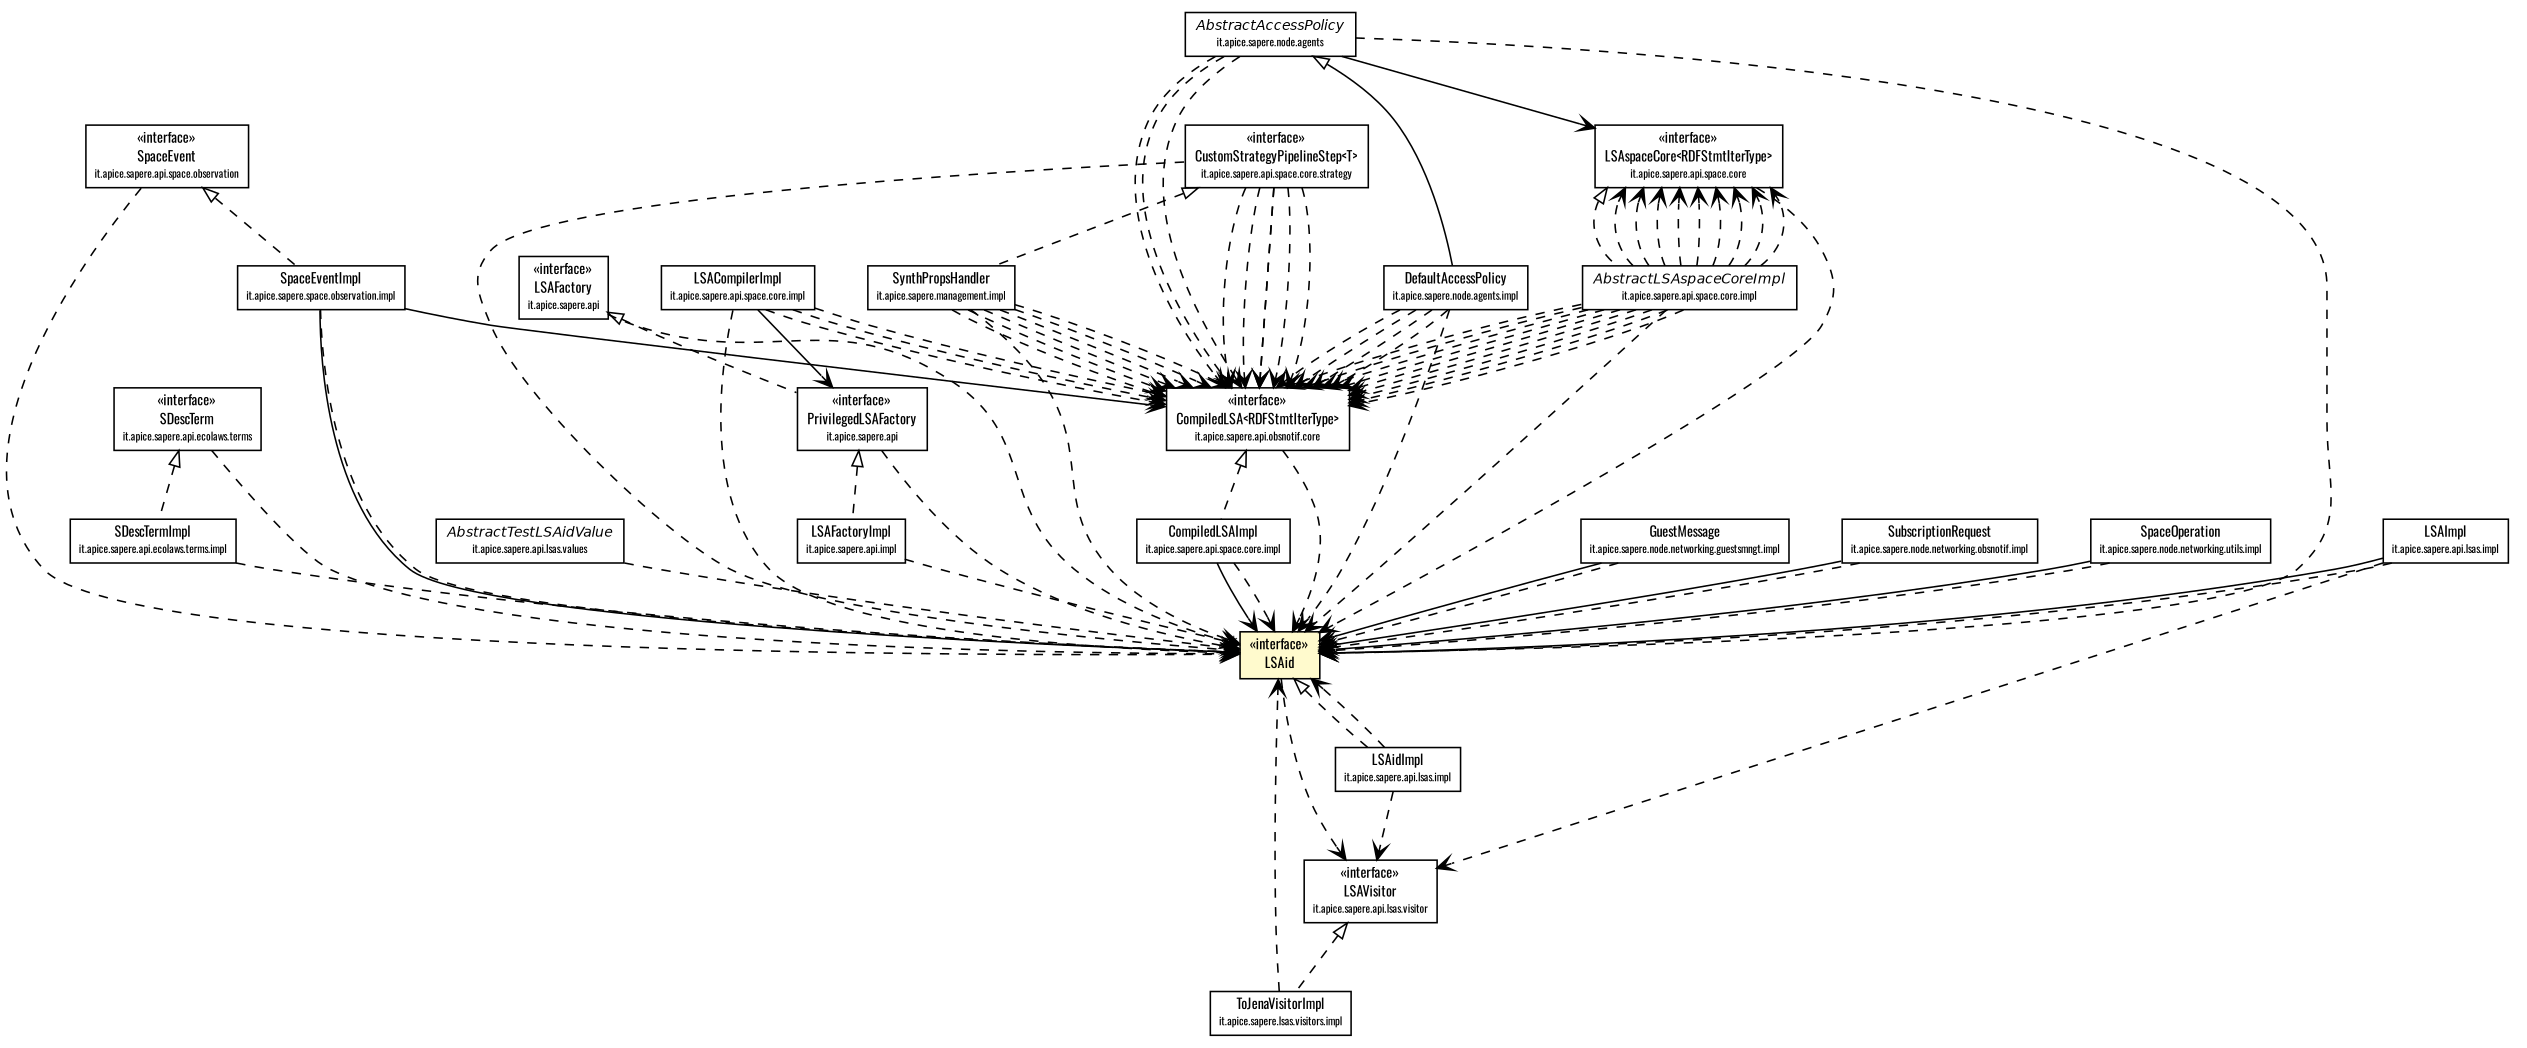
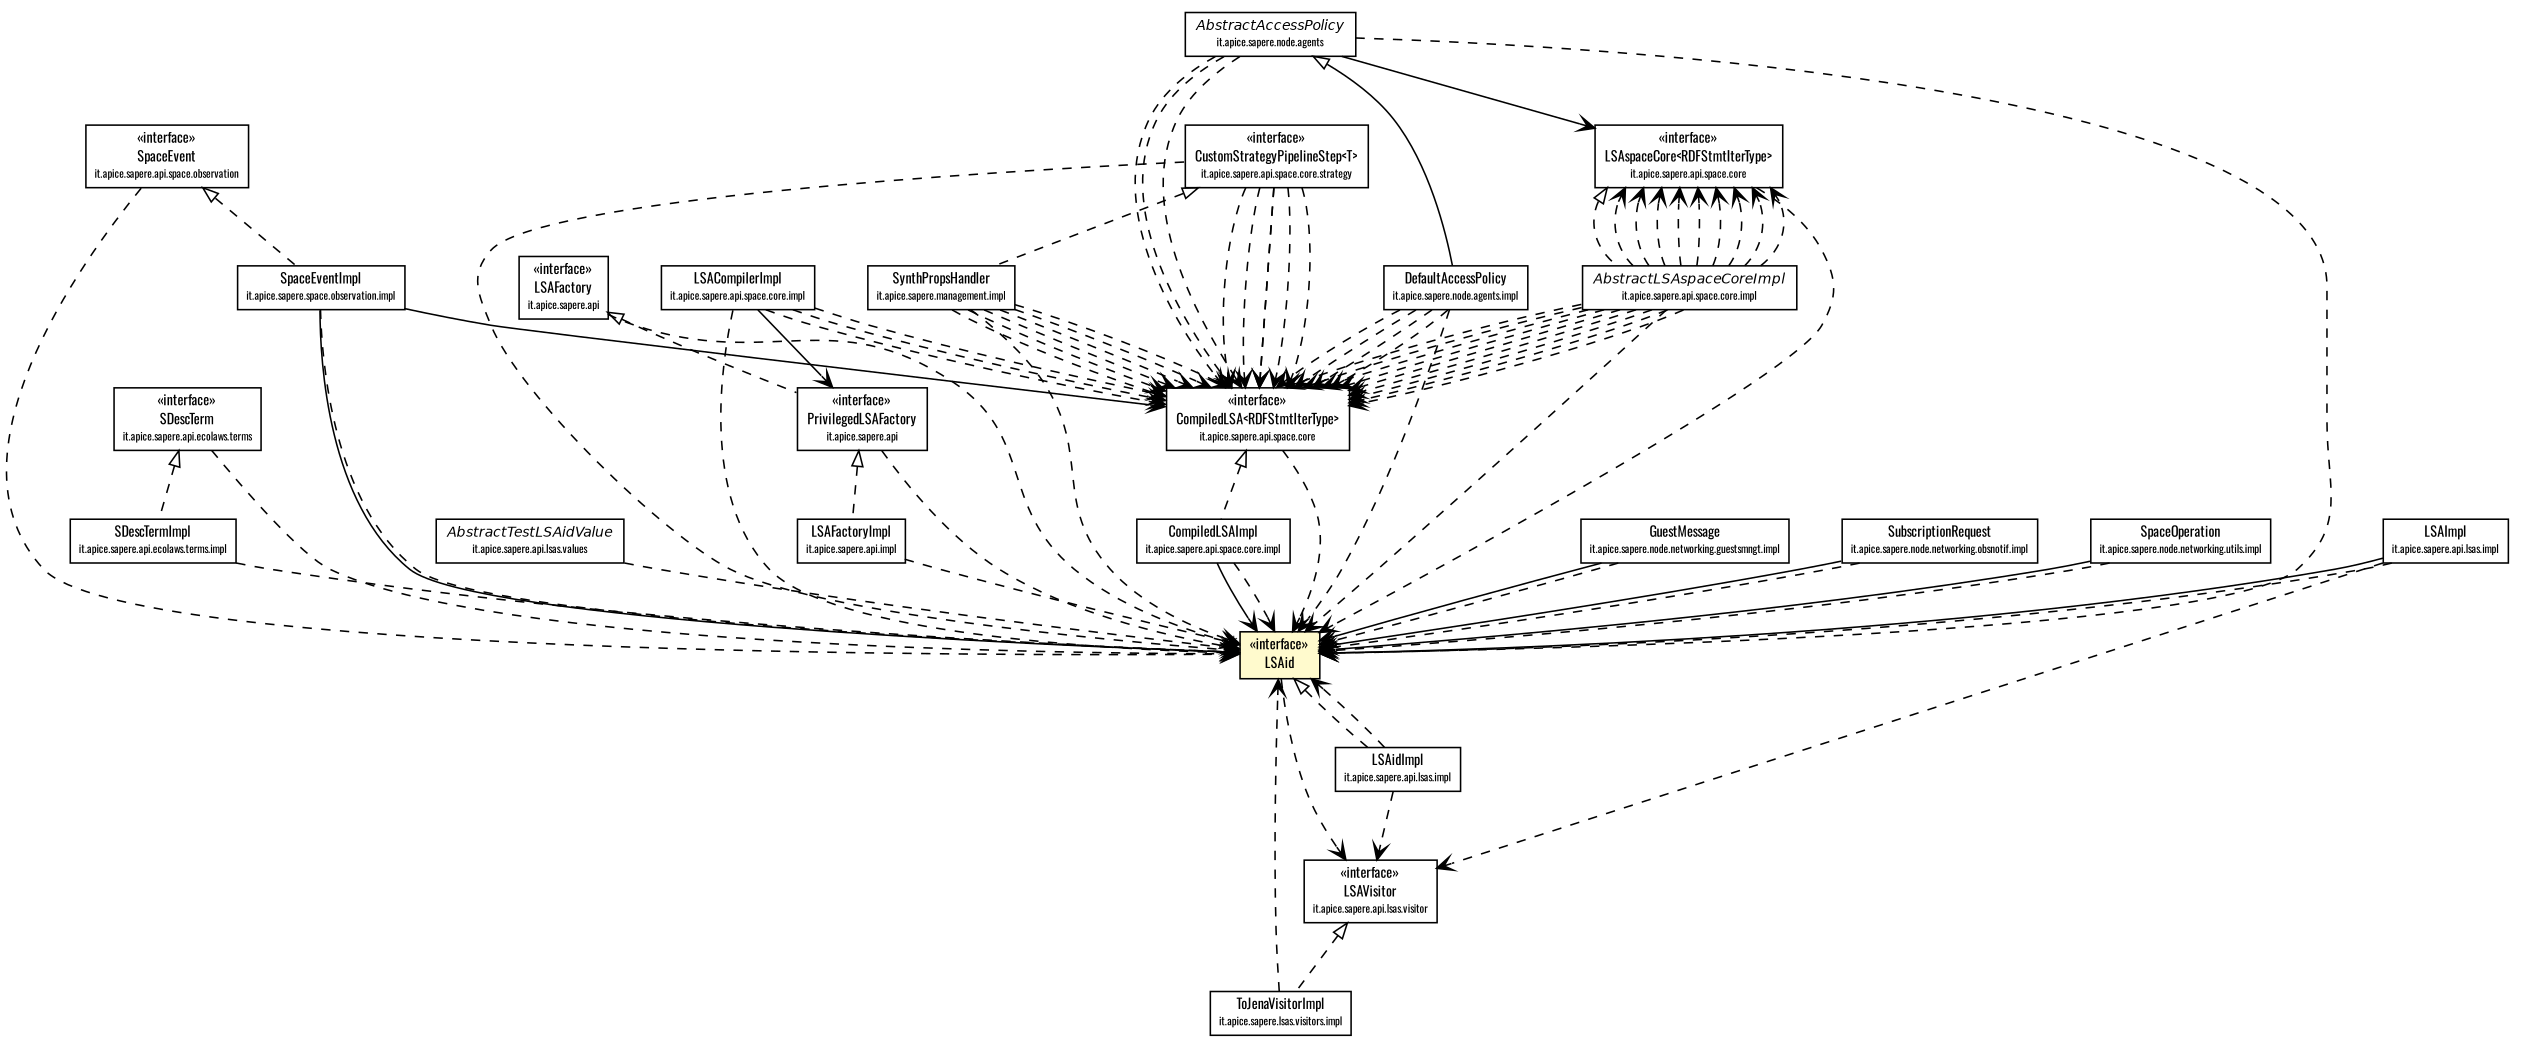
node "CompiledLSA<RDFStmtIterType>": text "it.apice.sapere.api.obsnotif.core" -> "it.apice.sapere.api.space.core"
